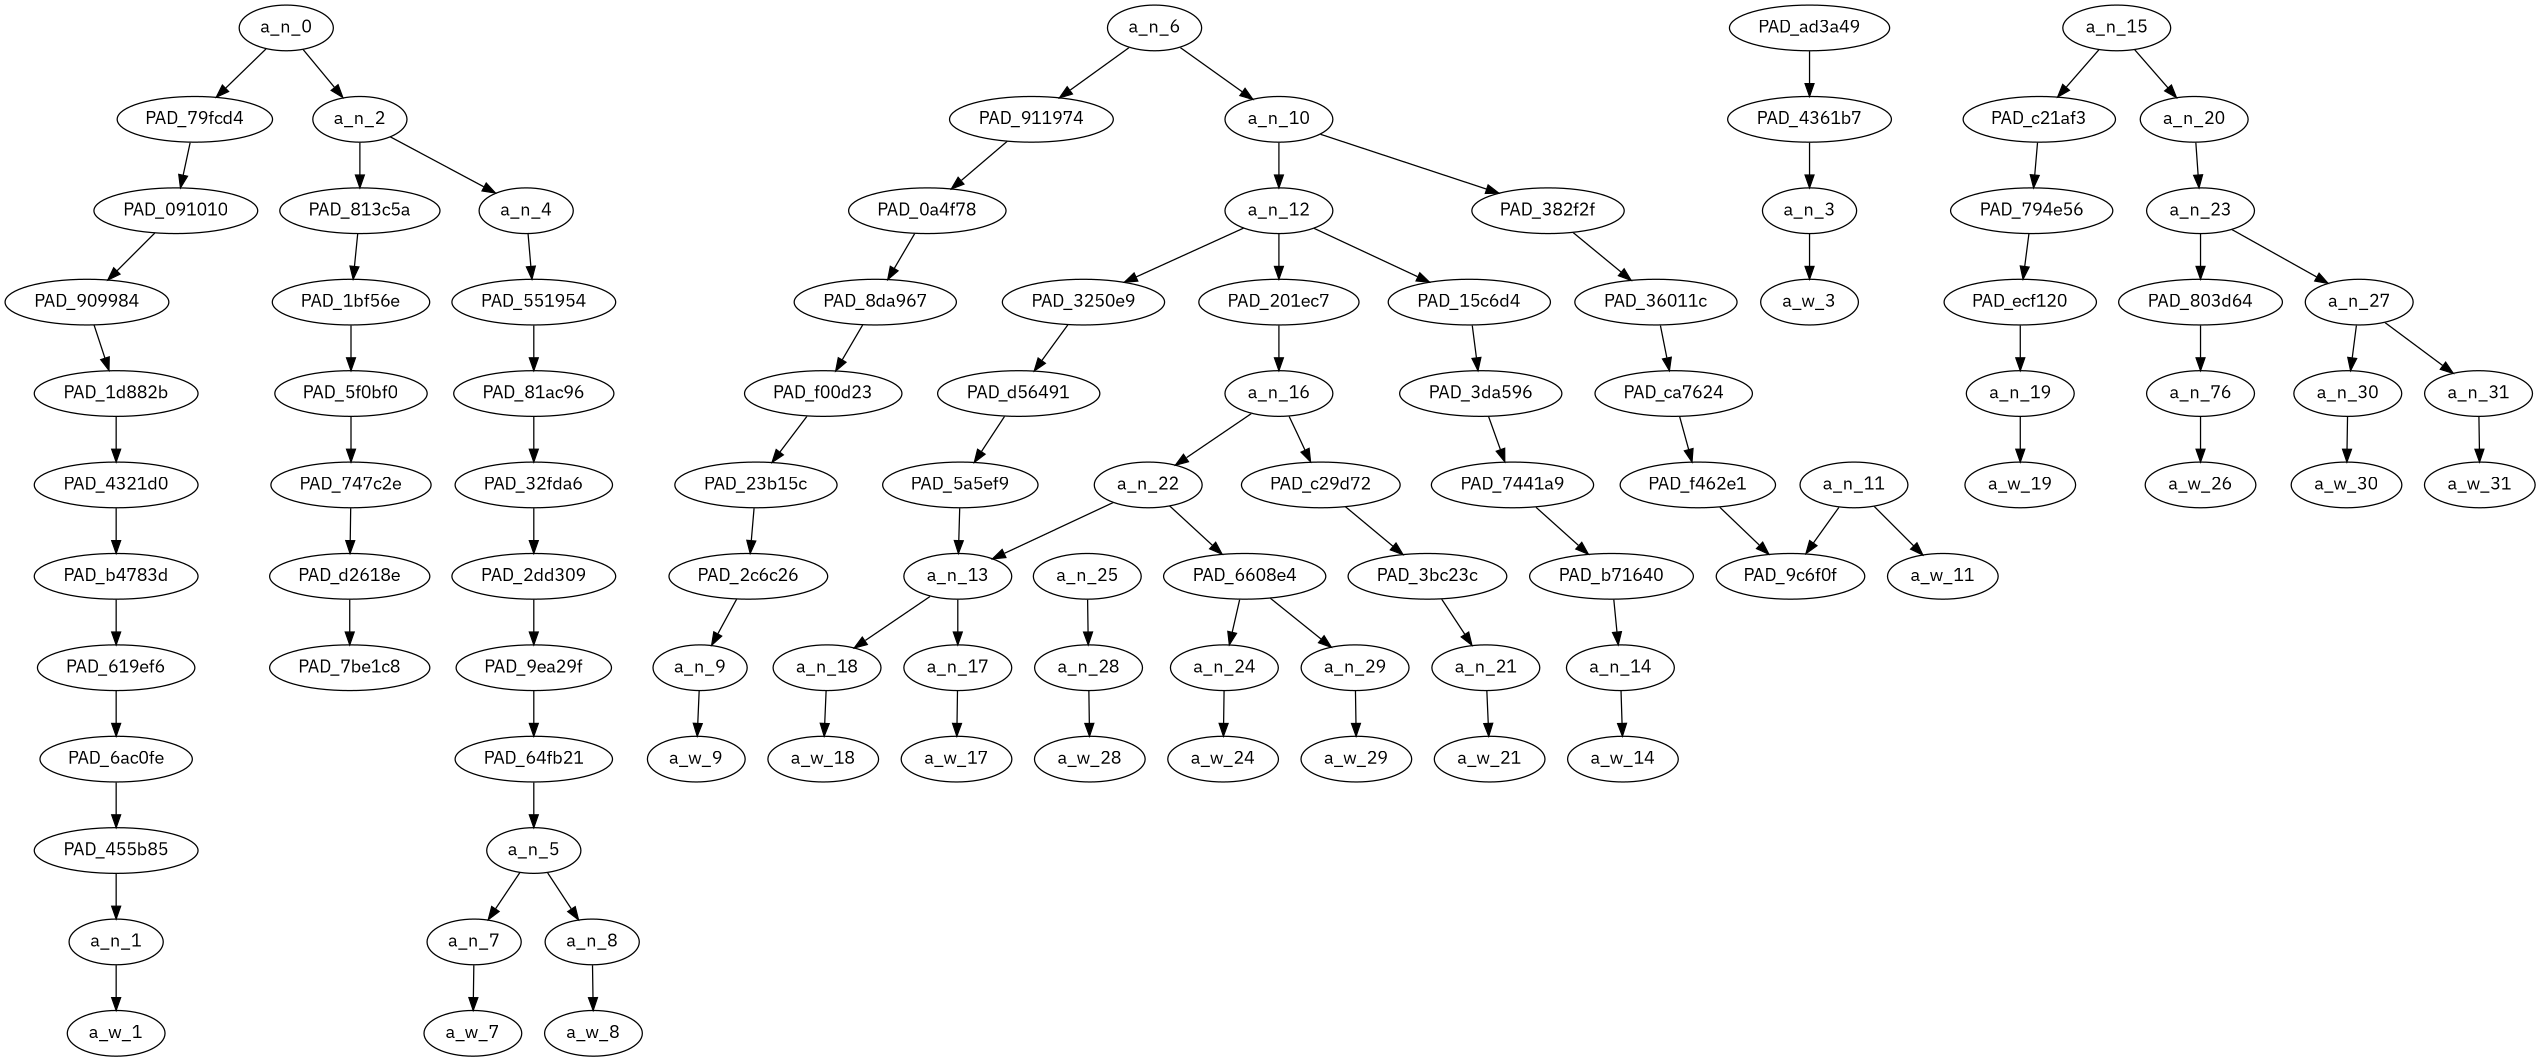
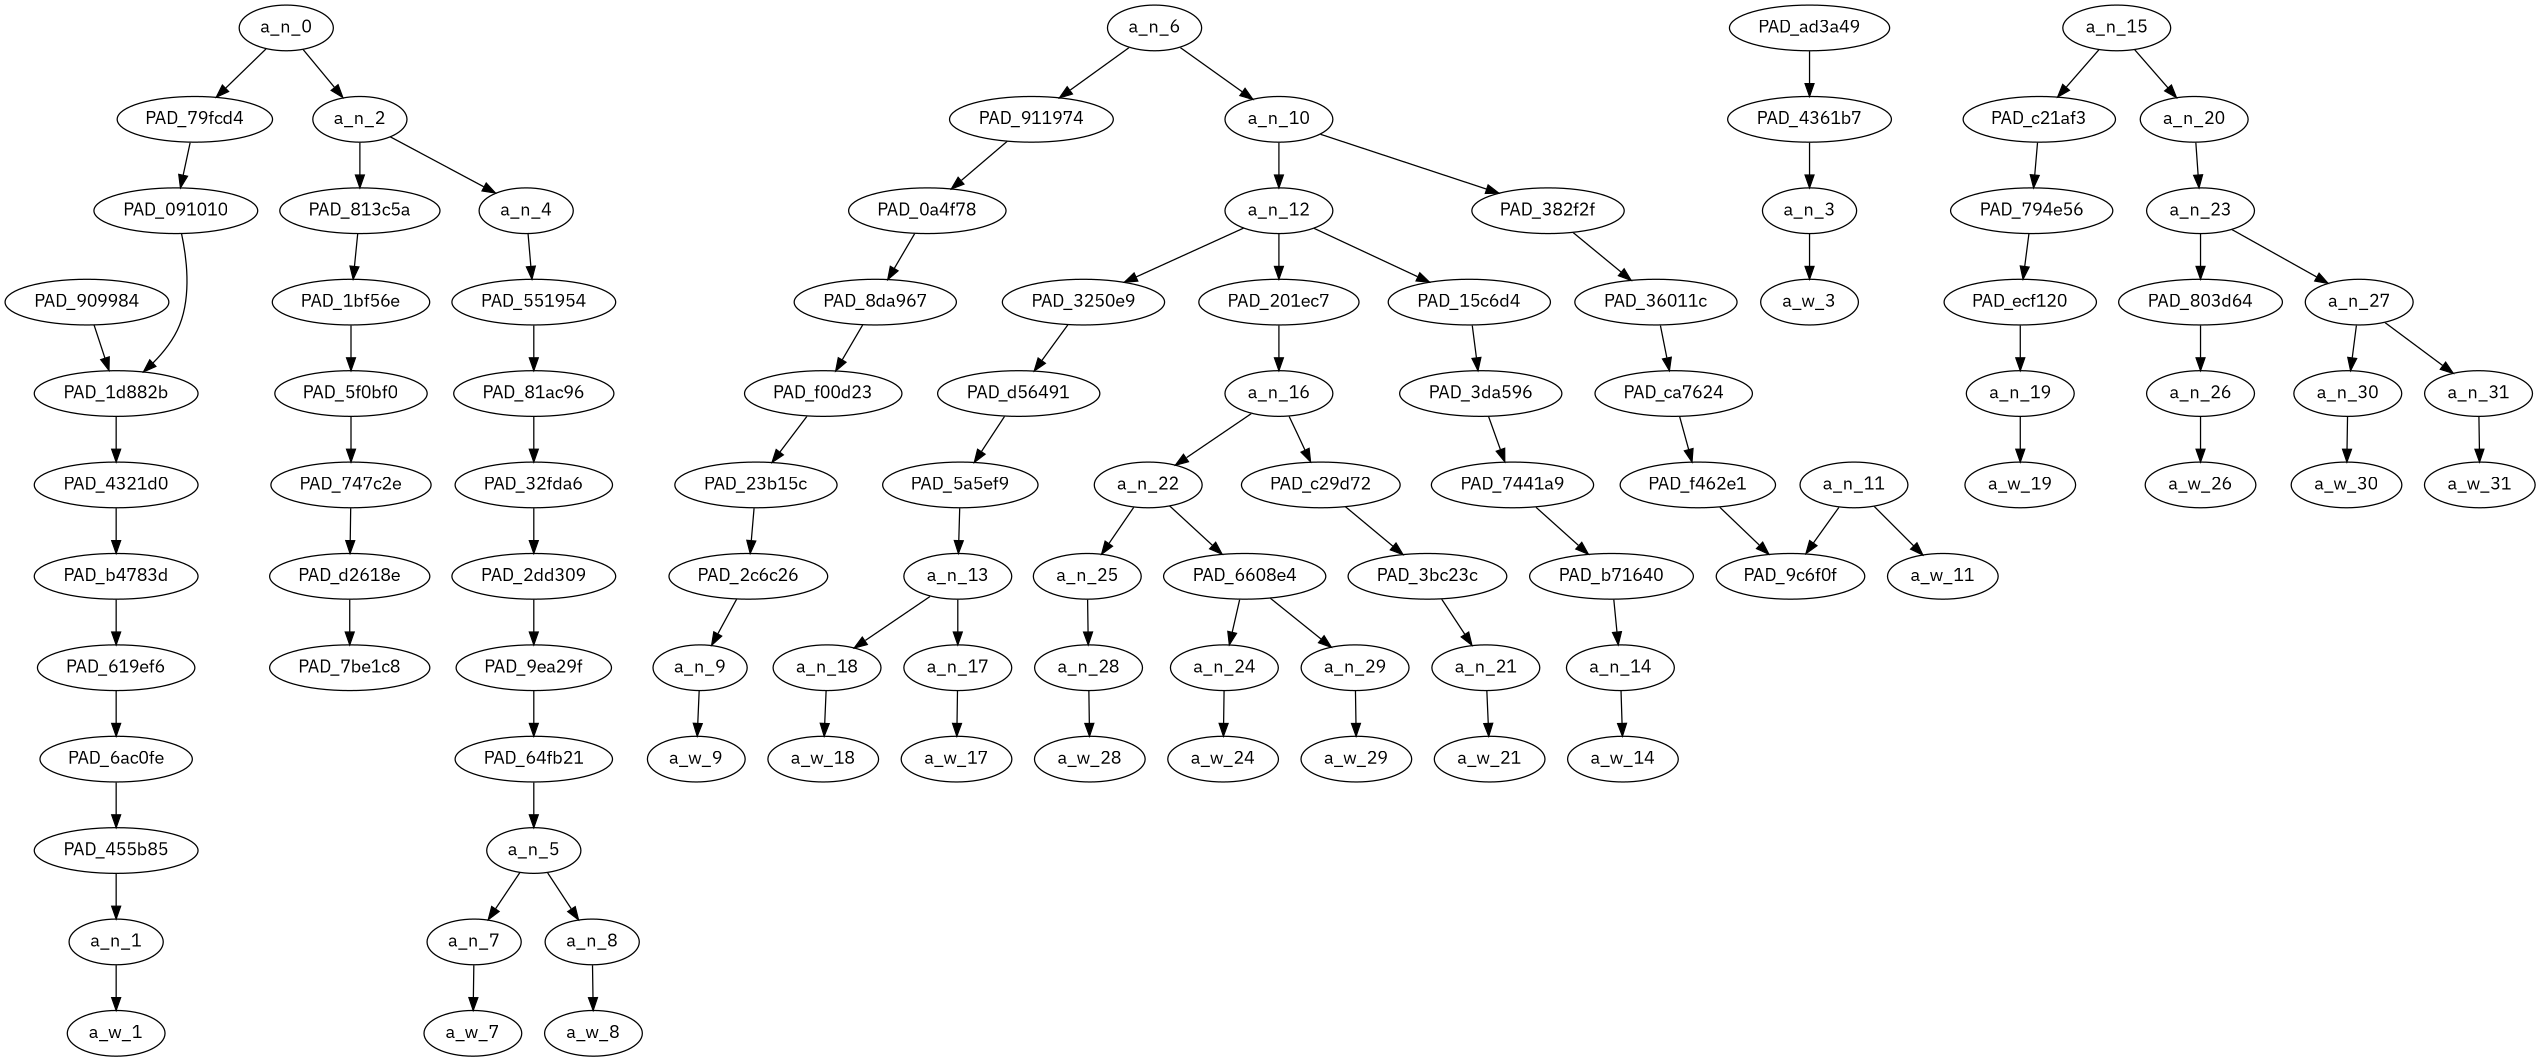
edge "PAD_091010" -> "PAD_909984": now "PAD_091010" -> "PAD_1d882b"
node "a_n_76": label "a_n_76" -> "a_n_26"
edge "a_n_22" -> "a_n_13": now "a_n_22" -> "a_n_25"
